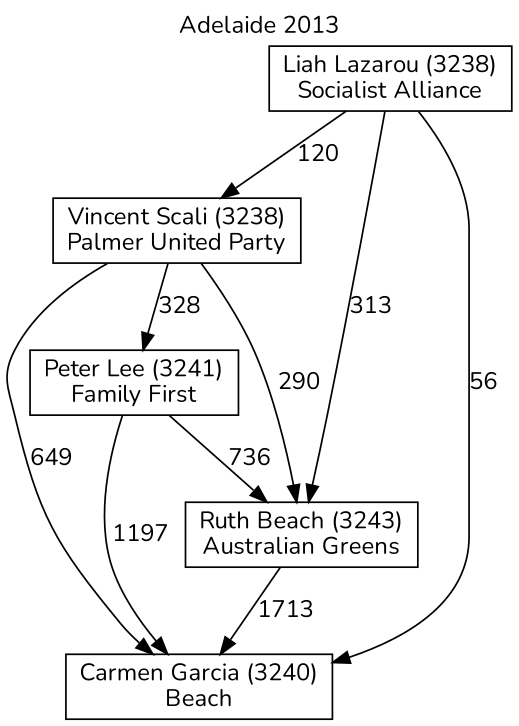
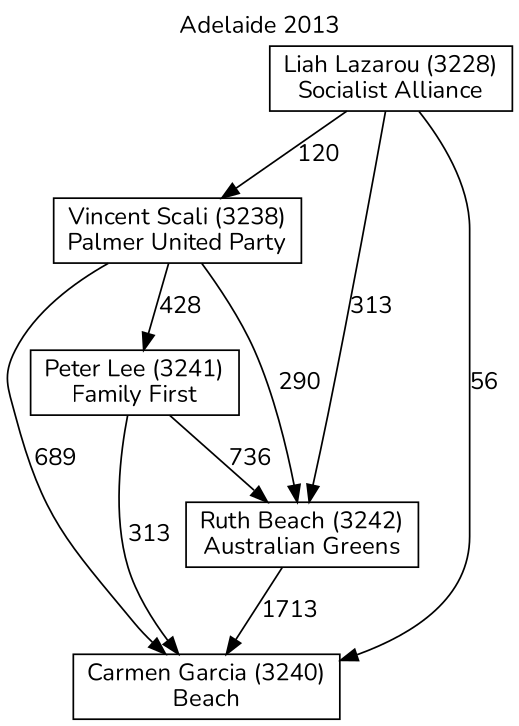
node "Liah Lazarou (3238) Socialist Alliance": label "Liah Lazarou (3238) Socialist Alliance" -> "Liah Lazarou (3228) Socialist Alliance"
edge "Vincent Scali (3238) Palmer United Party" -> "Peter Lee (3241) Family First": label "328" -> "428"
edge "Vincent Scali (3238) Palmer United Party" -> "Carmen Garcia (3240) Beach": label "649" -> "689"
edge "Peter Lee (3241) Family First" -> "Carmen Garcia (3240) Beach": label "1197" -> "313"
node "Ruth Beach (3243) Australian Greens": label "Ruth Beach (3243) Australian Greens" -> "Ruth Beach (3242) Australian Greens"
